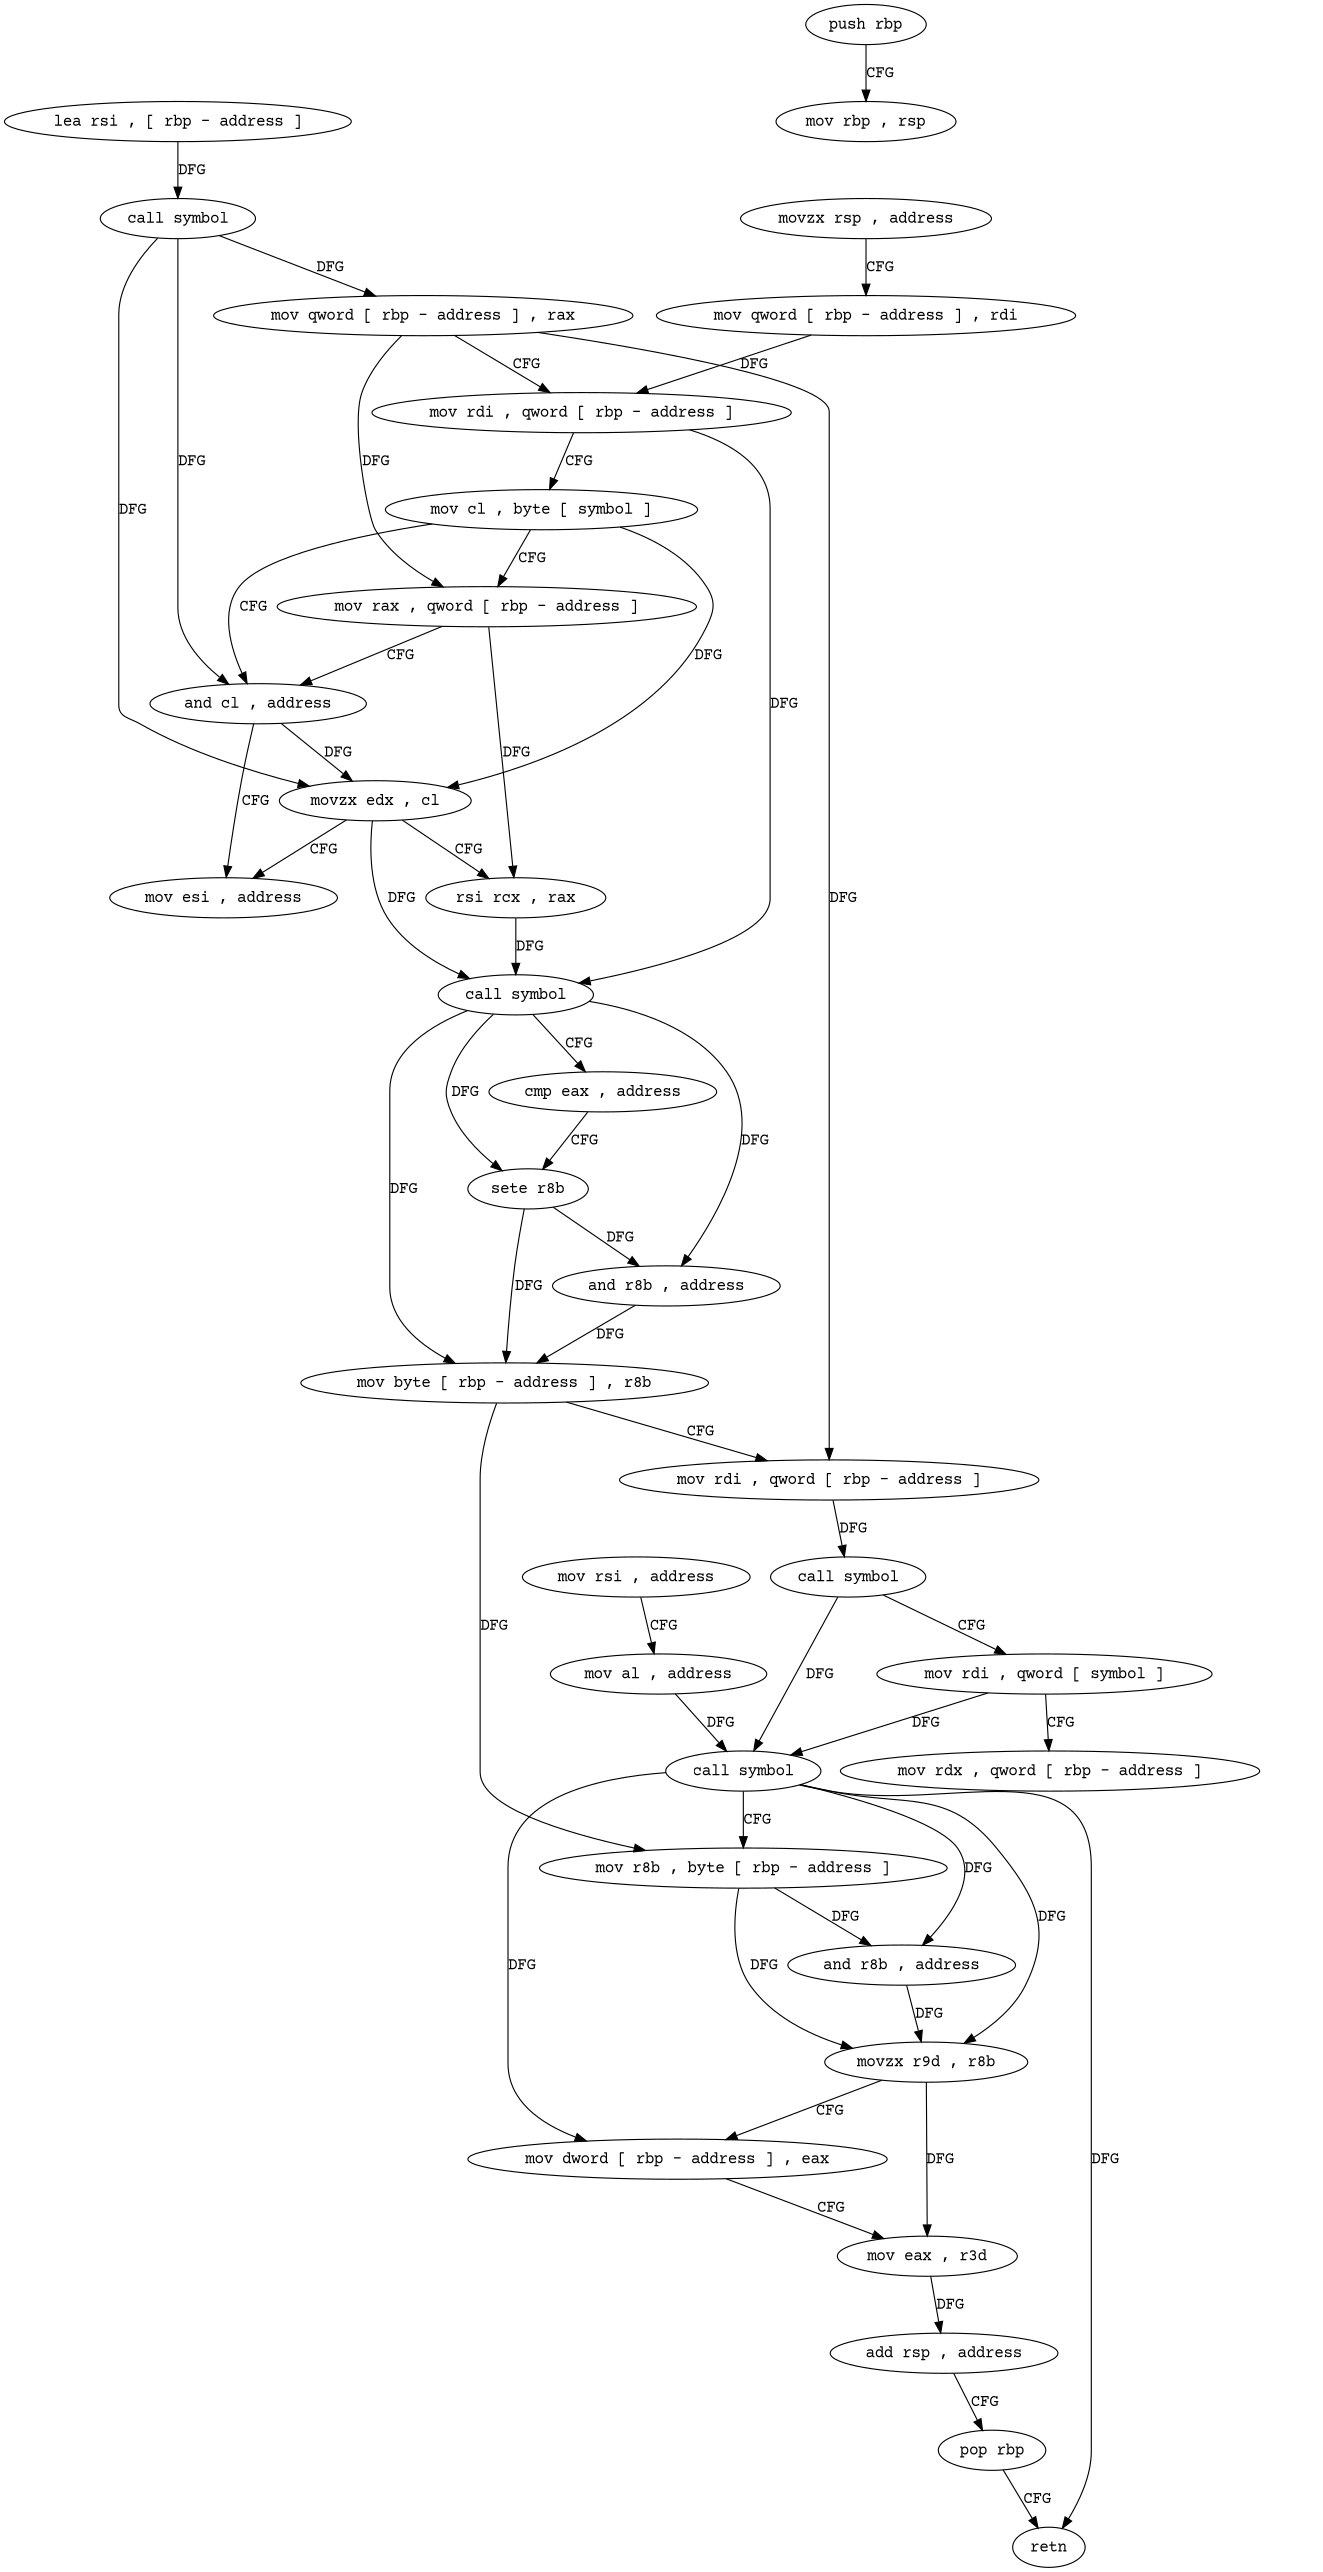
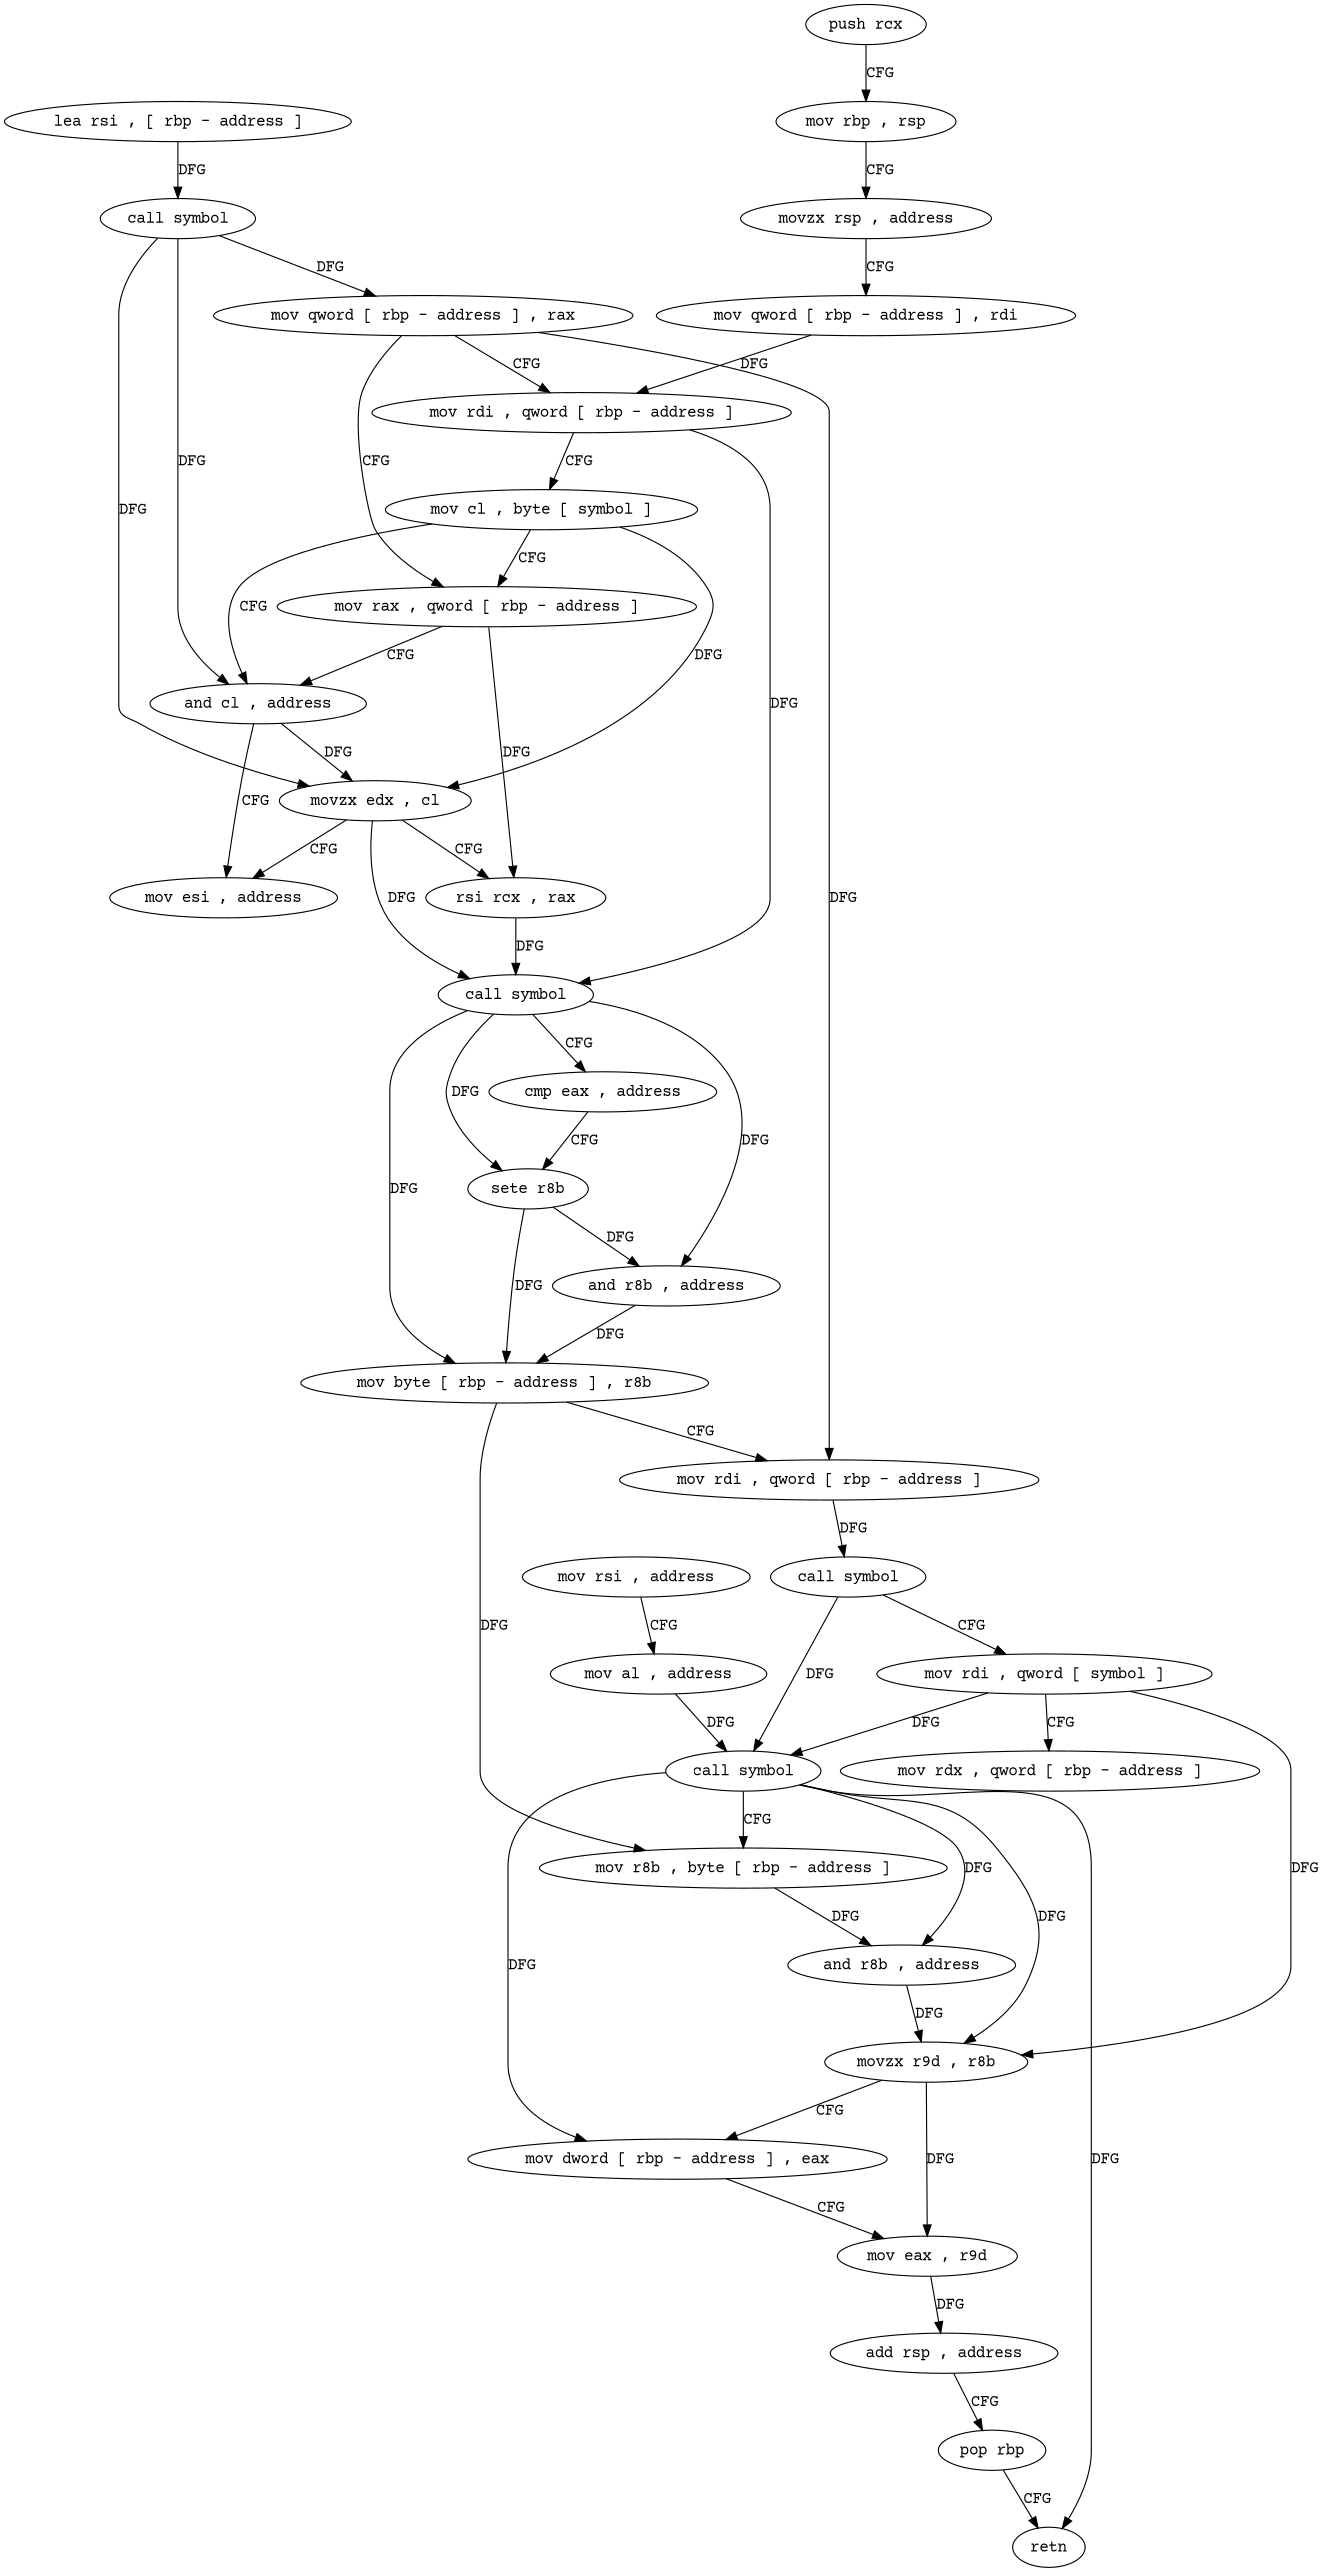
node "push rbp": label "push rbp" -> "push rcx"
edge "mov rbp , rsp" -> "movzx rsp , address": added, label "CFG"
edge "mov qword [ rbp - address ] , rax" -> "mov rax , qword [ rbp - address ]": label "DFG" -> "CFG"
edge "mov r8b , byte [ rbp - address ]" -> "movzx r9d , r8b": now "mov rdi , qword [ symbol ]" -> "movzx r9d , r8b"
node "mov eax , r3d": label "mov eax , r3d" -> "mov eax , r9d"
